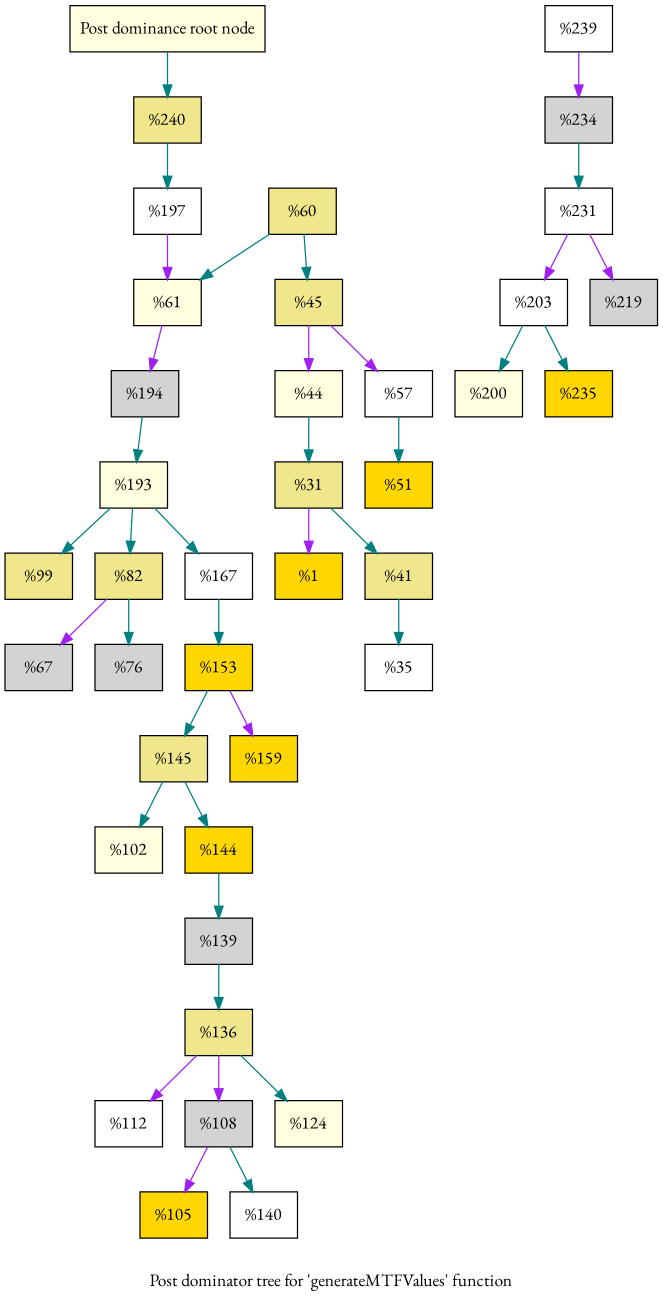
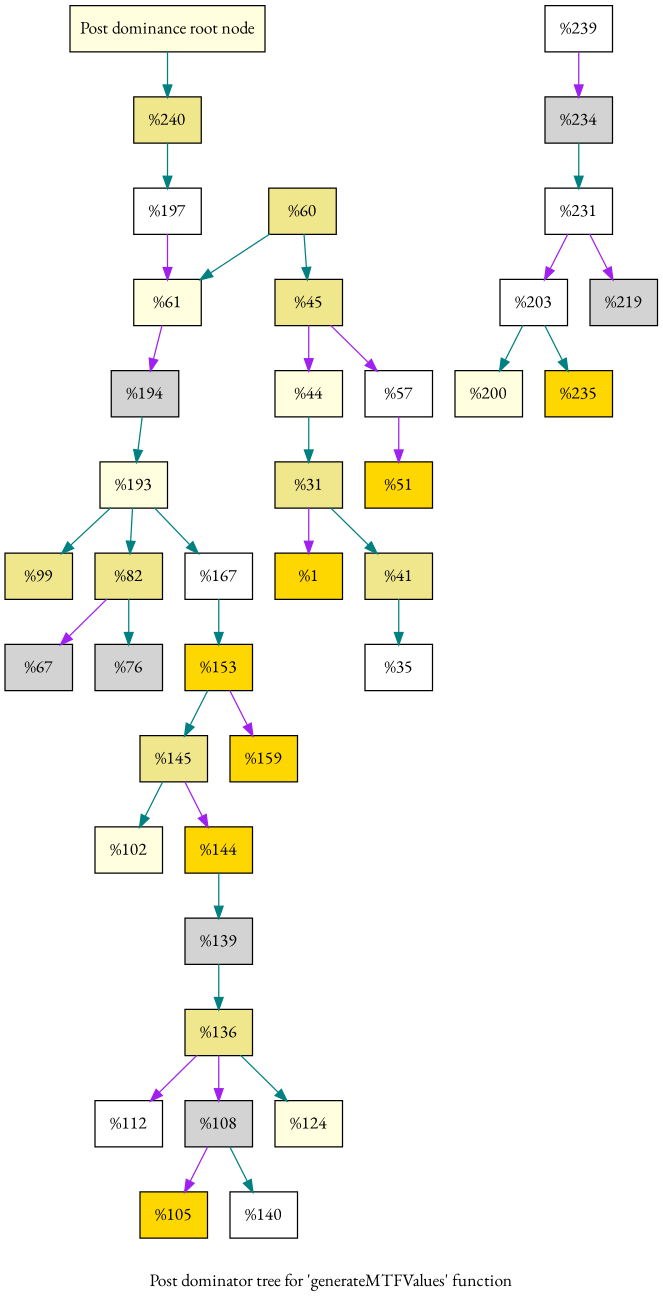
edge "%57" -> "%51": color teal -> purple
edge "%145" -> "%144": color teal -> purple
